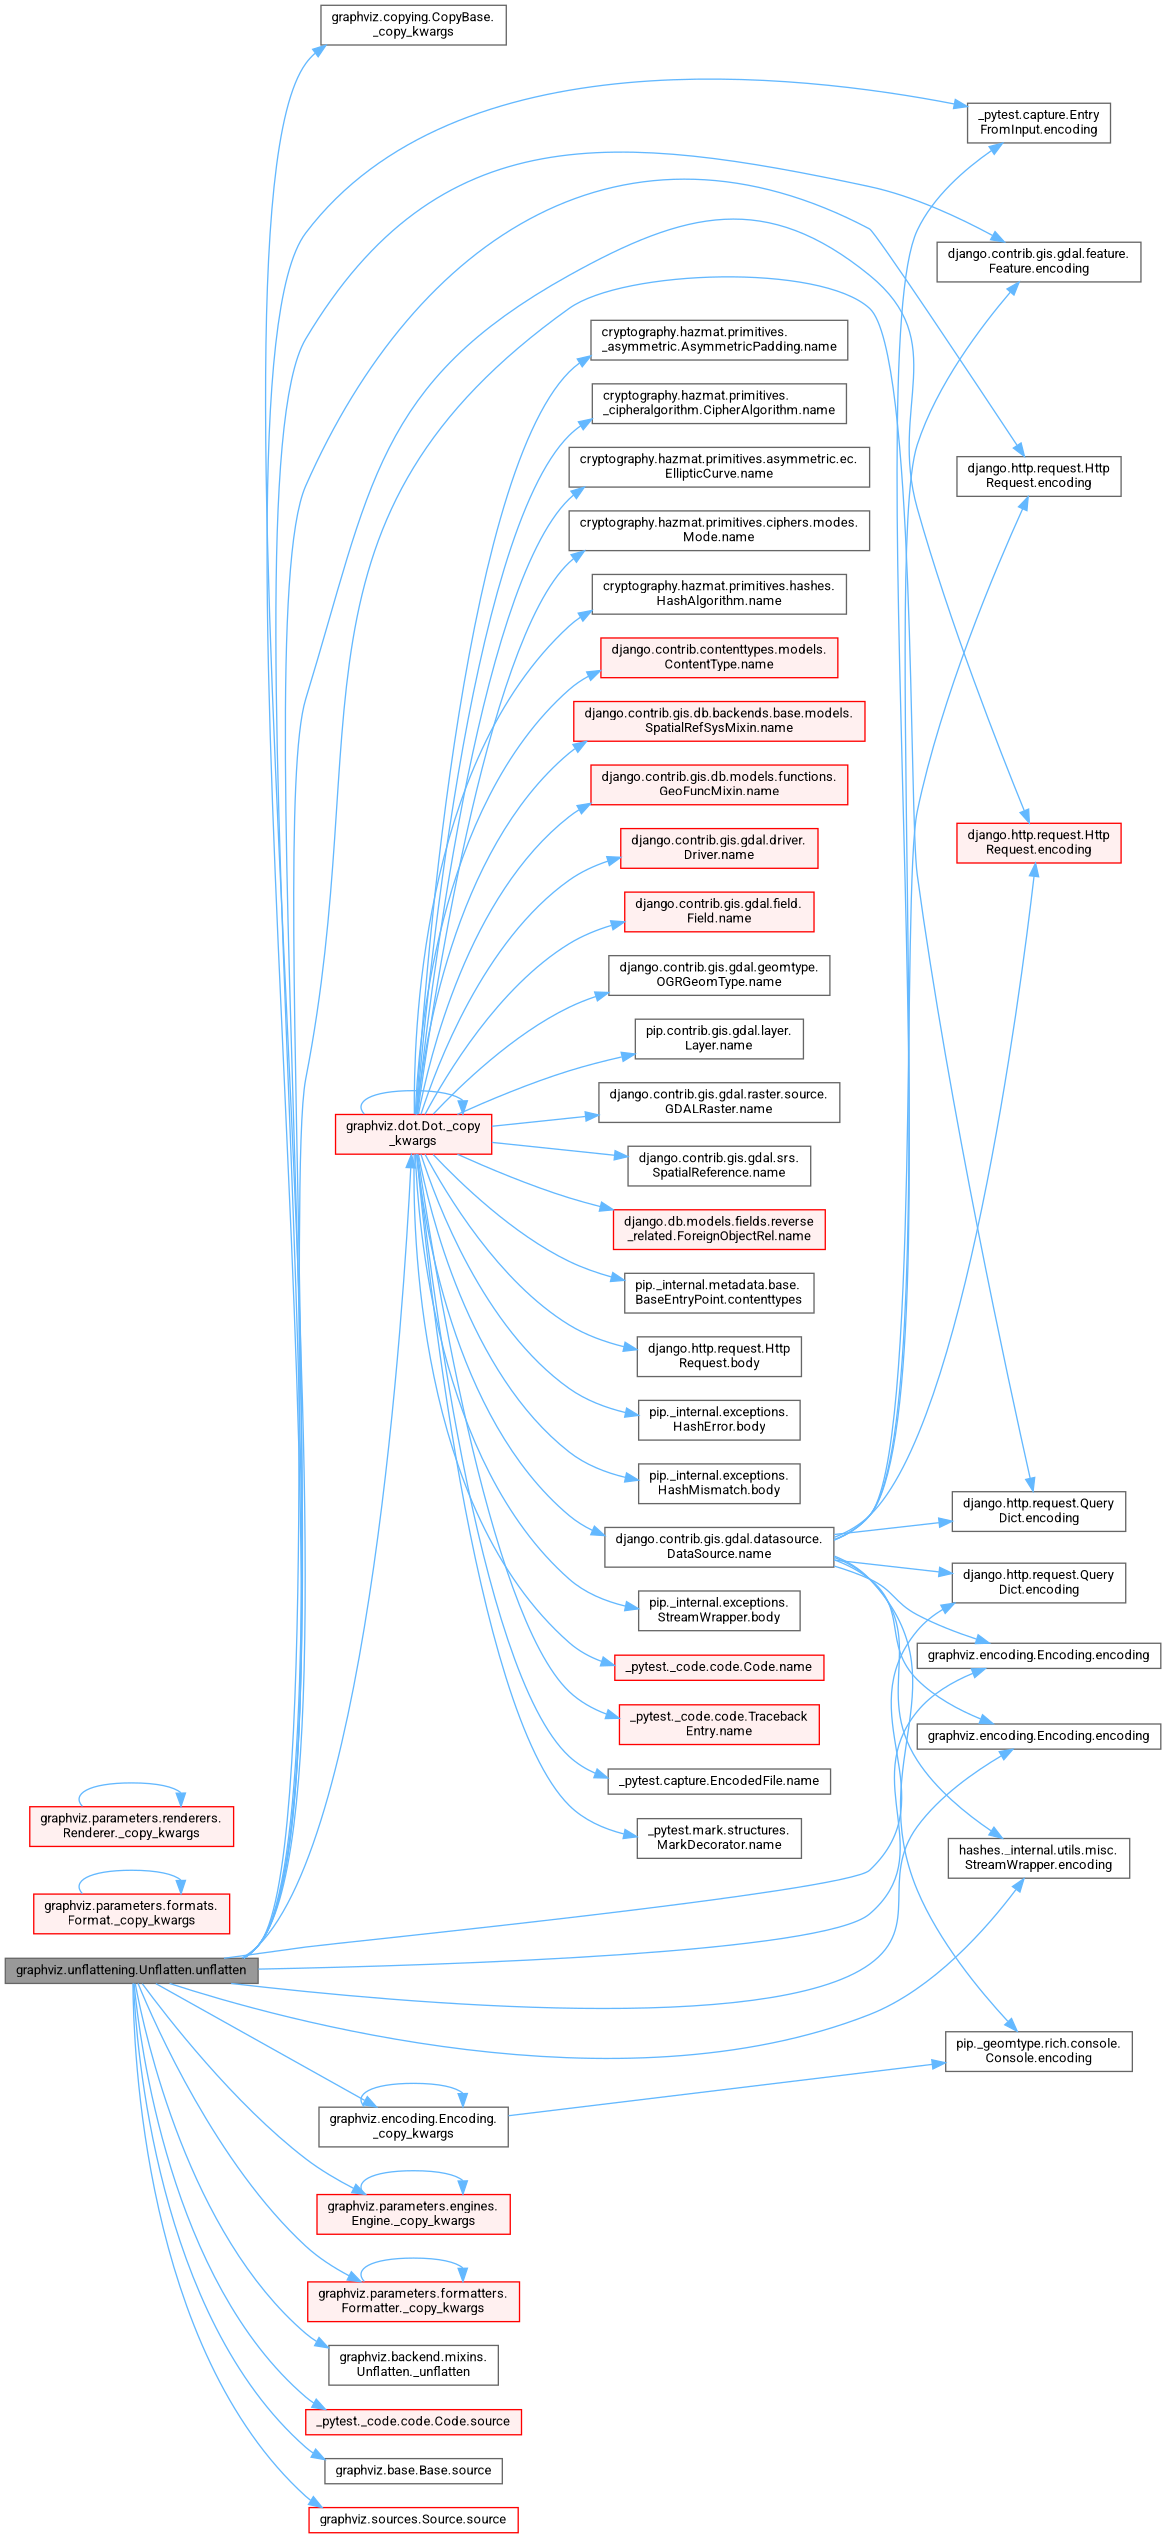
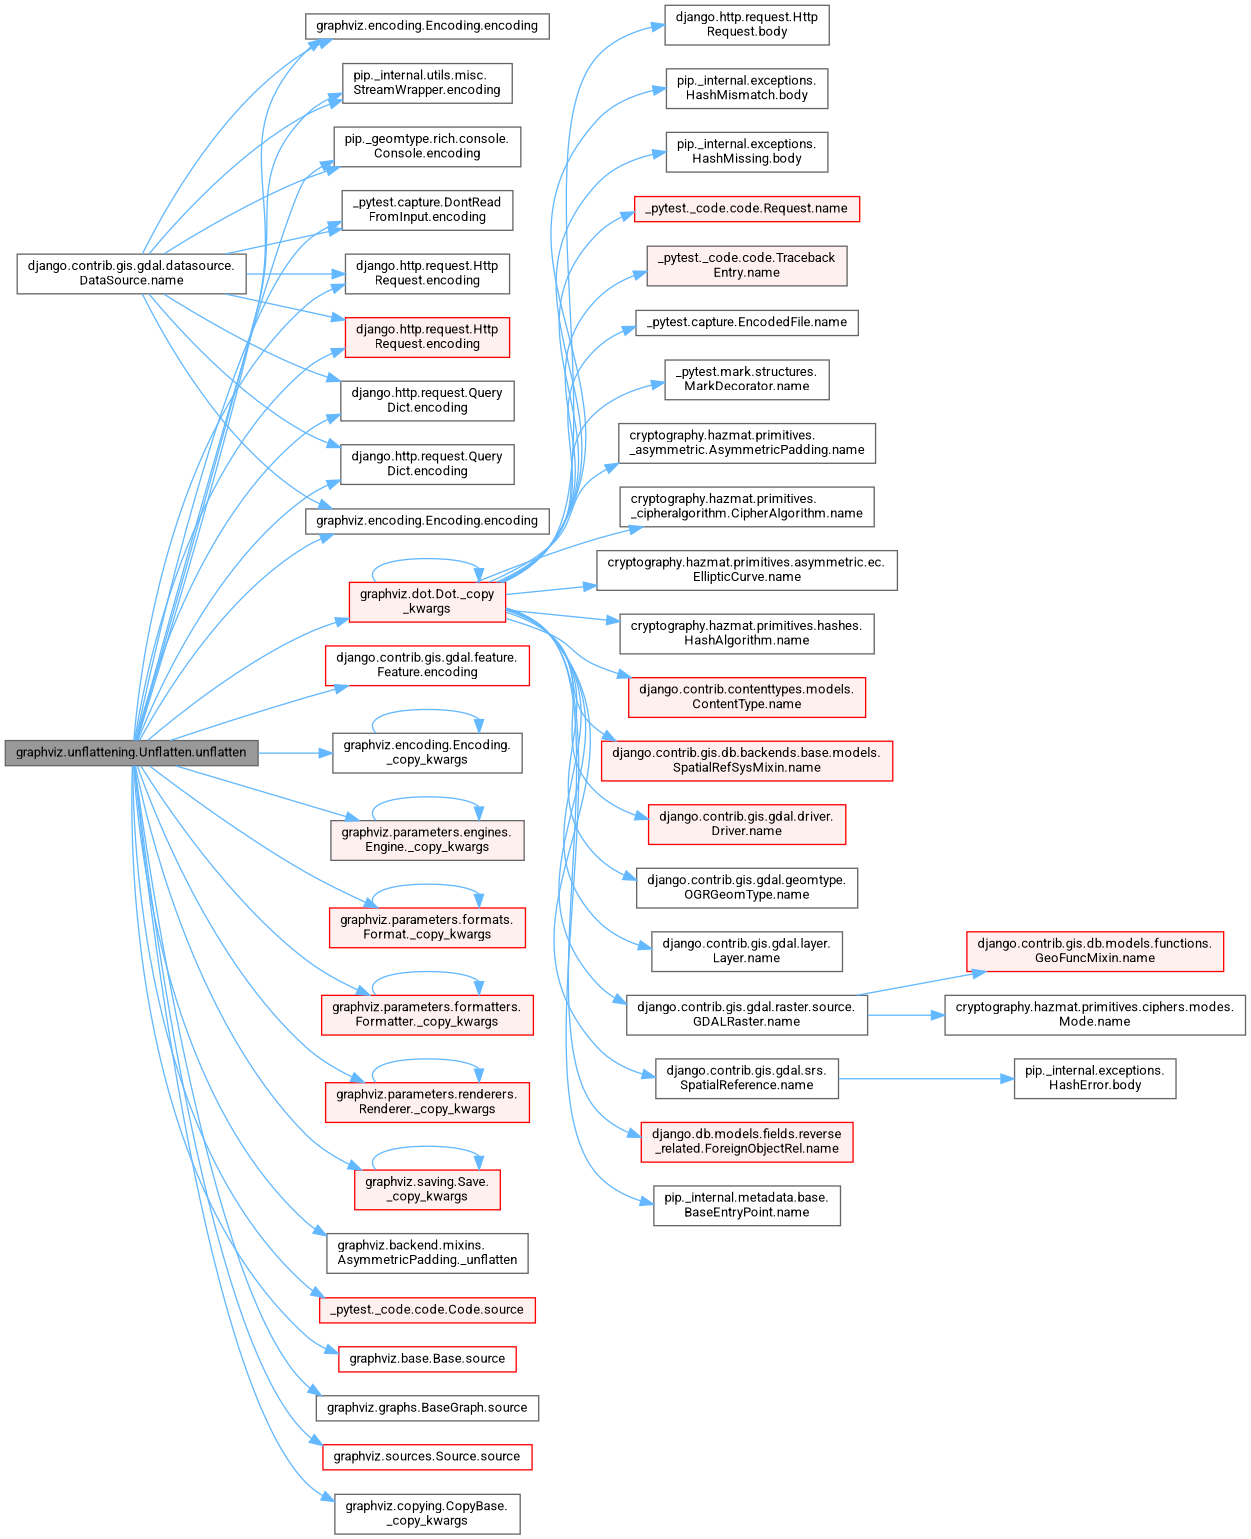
node "_pytest.capture.Entry FromInput.encoding": label "_pytest.capture.Entry FromInput.encoding" -> "_pytest.capture.DontRead FromInput.encoding"
node "django.contrib.gis.gdal.feature. Feature.encoding": color grey40 -> red
edge "graphviz.dot.Dot._copy _kwargs" -> "cryptography.hazmat.primitives.ciphers.modes. Mode.name": now "django.contrib.gis.gdal.raster.source. GDALRaster.name" -> "cryptography.hazmat.primitives.ciphers.modes. Mode.name"
edge "graphviz.unflattening.Unflatten.unflatten" -> "graphviz.parameters.formats. Format._copy_kwargs": added
node "django.contrib.gis.gdal.field. Field.name": removed
edge "django.contrib.gis.gdal.datasource. DataSource.name" -> "django.contrib.gis.gdal.feature. Feature.encoding": removed
edge "graphviz.unflattening.Unflatten.unflatten" -> "graphviz.parameters.renderers. Renderer._copy_kwargs": added
edge "graphviz.dot.Dot._copy _kwargs" -> "django.contrib.gis.db.models.functions. GeoFuncMixin.name": now "django.contrib.gis.gdal.raster.source. GDALRaster.name" -> "django.contrib.gis.db.models.functions. GeoFuncMixin.name"
node "pip.contrib.gis.gdal.layer. Layer.name": label "pip.contrib.gis.gdal.layer. Layer.name" -> "django.contrib.gis.gdal.layer. Layer.name"
node "graphviz.saving.Save. _copy_kwargs": added
node "pip._internal.metadata.base. BaseEntryPoint.contenttypes": label "pip._internal.metadata.base. BaseEntryPoint.contenttypes" -> "pip._internal.metadata.base. BaseEntryPoint.name"
edge "graphviz.dot.Dot._copy _kwargs" -> "pip._internal.exceptions. HashError.body": now "django.contrib.gis.gdal.srs. SpatialReference.name" -> "pip._internal.exceptions. HashError.body"
edge "graphviz.dot.Dot._copy _kwargs" -> "django.contrib.gis.gdal.datasource. DataSource.name": removed
node "graphviz.graphs.BaseGraph.source": added
node "pip._internal.exceptions. StreamWrapper.body": label "pip._internal.exceptions. StreamWrapper.body" -> "pip._internal.exceptions. HashMissing.body"
node "_pytest._code.code.Code.name": label "_pytest._code.code.Code.name" -> "_pytest._code.code.Request.name"
node "_pytest._code.code.Traceback Entry.name": color red -> grey40
node "hashes._internal.utils.misc. StreamWrapper.encoding": label "hashes._internal.utils.misc. StreamWrapper.encoding" -> "pip._internal.utils.misc. StreamWrapper.encoding"
edge "graphviz.encoding.Encoding. _copy_kwargs" -> "pip._geomtype.rich.console. Console.encoding": now "graphviz.unflattening.Unflatten.unflatten" -> "pip._geomtype.rich.console. Console.encoding"
node "graphviz.parameters.engines. Engine._copy_kwargs": color red -> grey40
node "graphviz.backend.mixins. Unflatten._unflatten": label "graphviz.backend.mixins. Unflatten._unflatten" -> "graphviz.backend.mixins. AsymmetricPadding._unflatten"
node "graphviz.base.Base.source": color grey40 -> red
